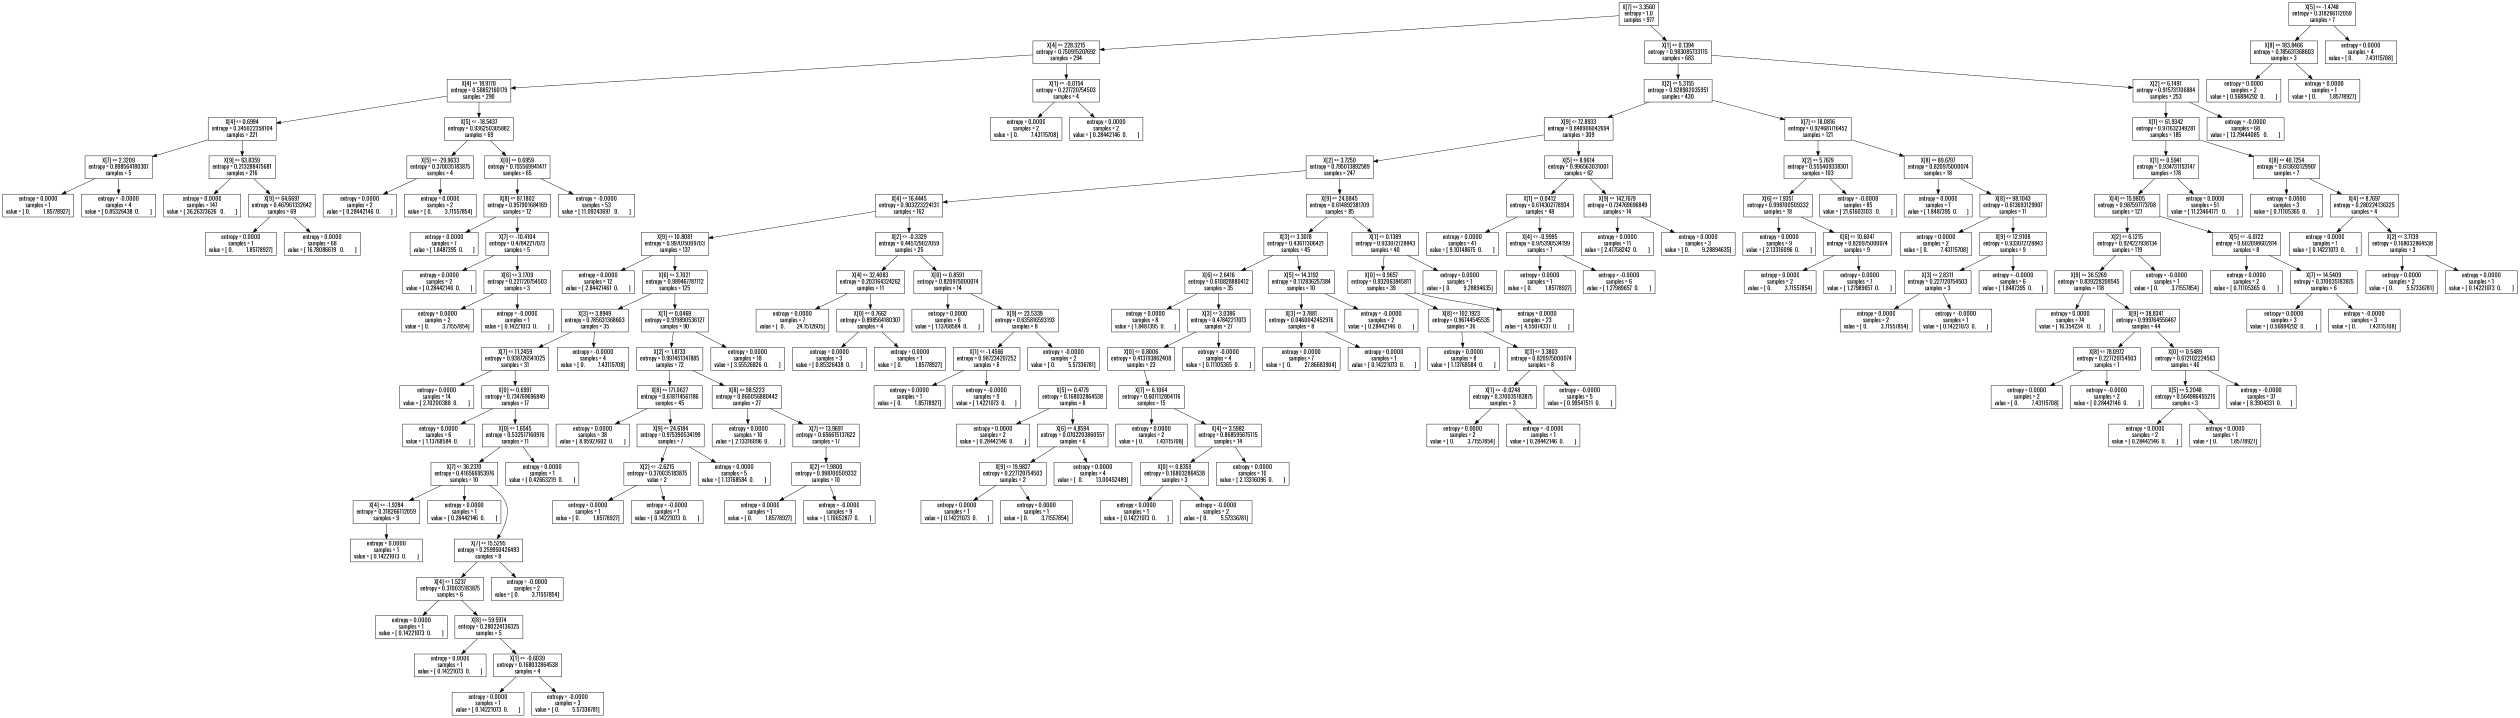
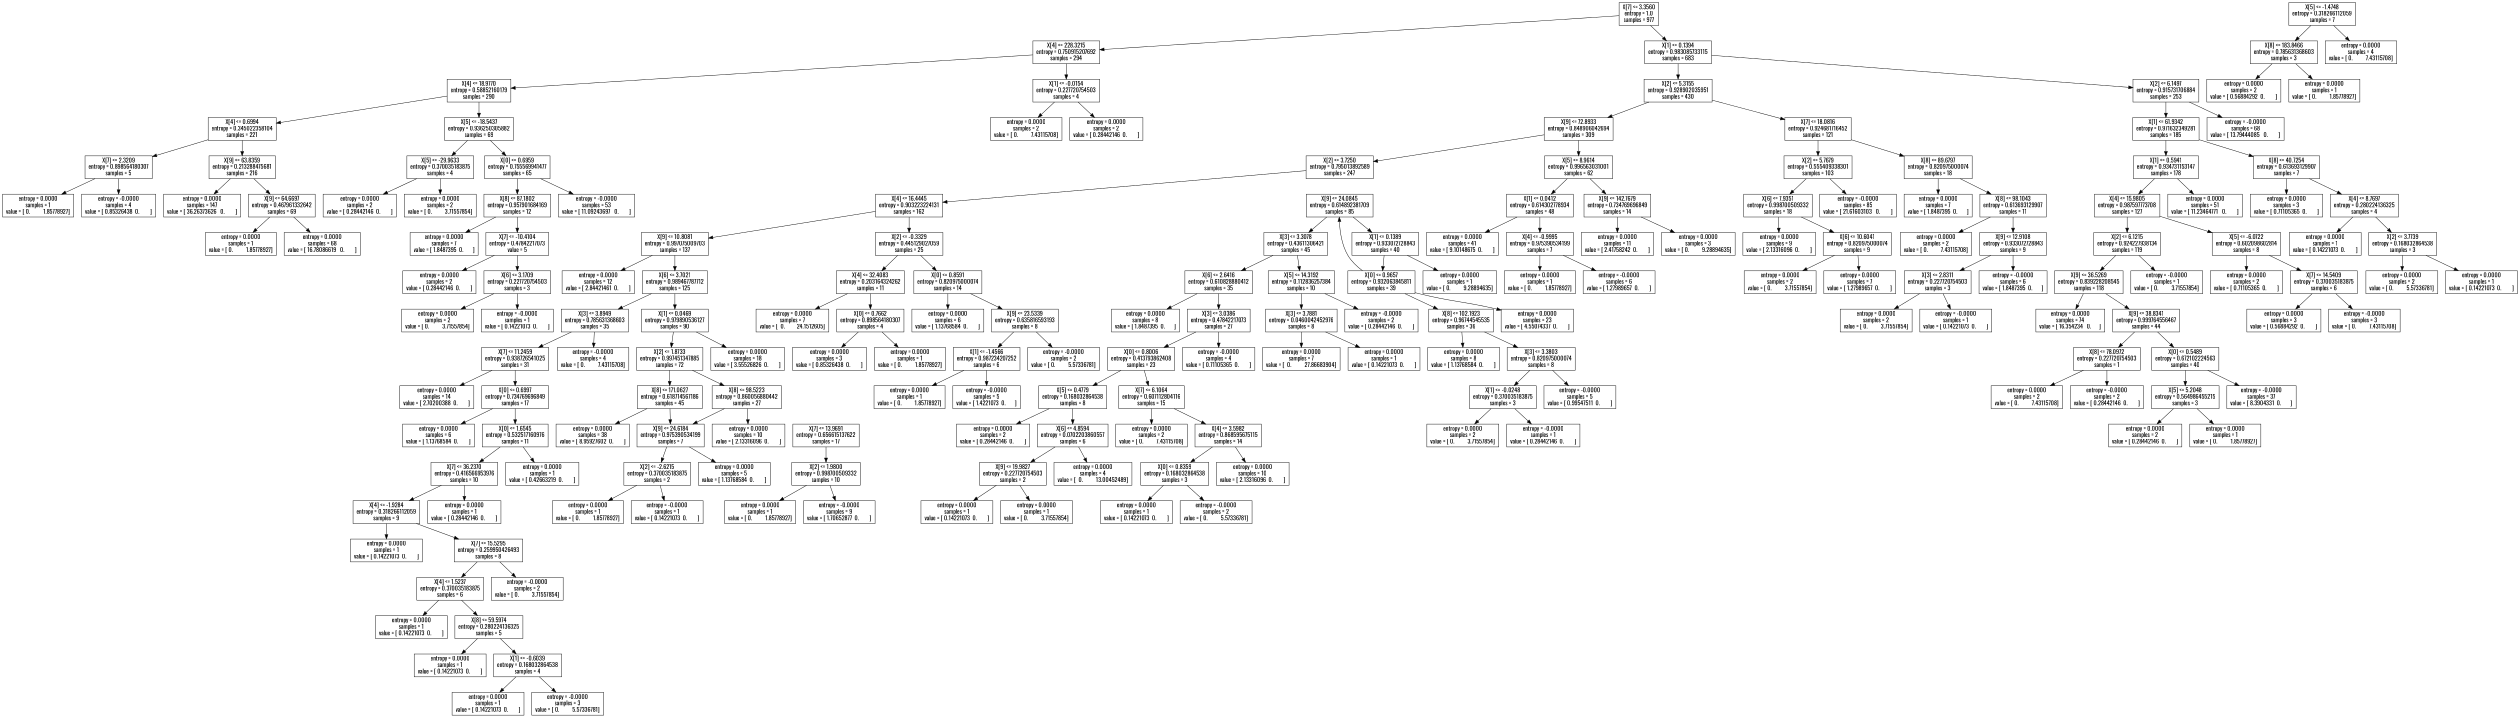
edge "X[2] <= 3.7250 entropy = 0.795013892589 samples = 247" -> "X[9] <= 24.0845 entropy = 0.614892381709 samples = 85": now "X[0] <= 0.9657 entropy = 0.932063845811 samples = 39" -> "X[9] <= 24.0845 entropy = 0.614892381709 samples = 85"
node "X[7] <= -10.4104 entropy = 0.47842217073 samples = 5": label "X[7] <= -10.4104 entropy = 0.47842217073 samples = 5" -> "X[7] <= -10.4104 entropy = 0.47842217073 value = 5"
edge "X[0] <= 0.8006 entropy = 0.413793862408 samples = 23" -> "X[5] <= 0.4779 entropy = 0.168032864538 samples = 8": added
edge "X[8] <= 98.5223 entropy = 0.860056880442 samples = 27" -> "X[7] <= 13.9691 entropy = 0.656615137622 samples = 17": now "X[8] <= 98.5223 entropy = 0.860056880442 samples = 27" -> "X[9] <= 24.6184 entropy = 0.975390534199 samples = 7"
node "X[2] <= -2.6215 entropy = 0.370035183875 value = 2": label "X[2] <= -2.6215 entropy = 0.370035183875 value = 2" -> "X[2] <= -2.6215 entropy = 0.370035183875 samples = 2"
edge "X[7] <= 36.2370 entropy = 0.416566953976 samples = 10" -> "X[7] <= 15.5295 entropy = 0.259950426493 samples = 8": now "X[4] <= -1.9284 entropy = 0.318266112059 samples = 9" -> "X[7] <= 15.5295 entropy = 0.259950426493 samples = 8"
